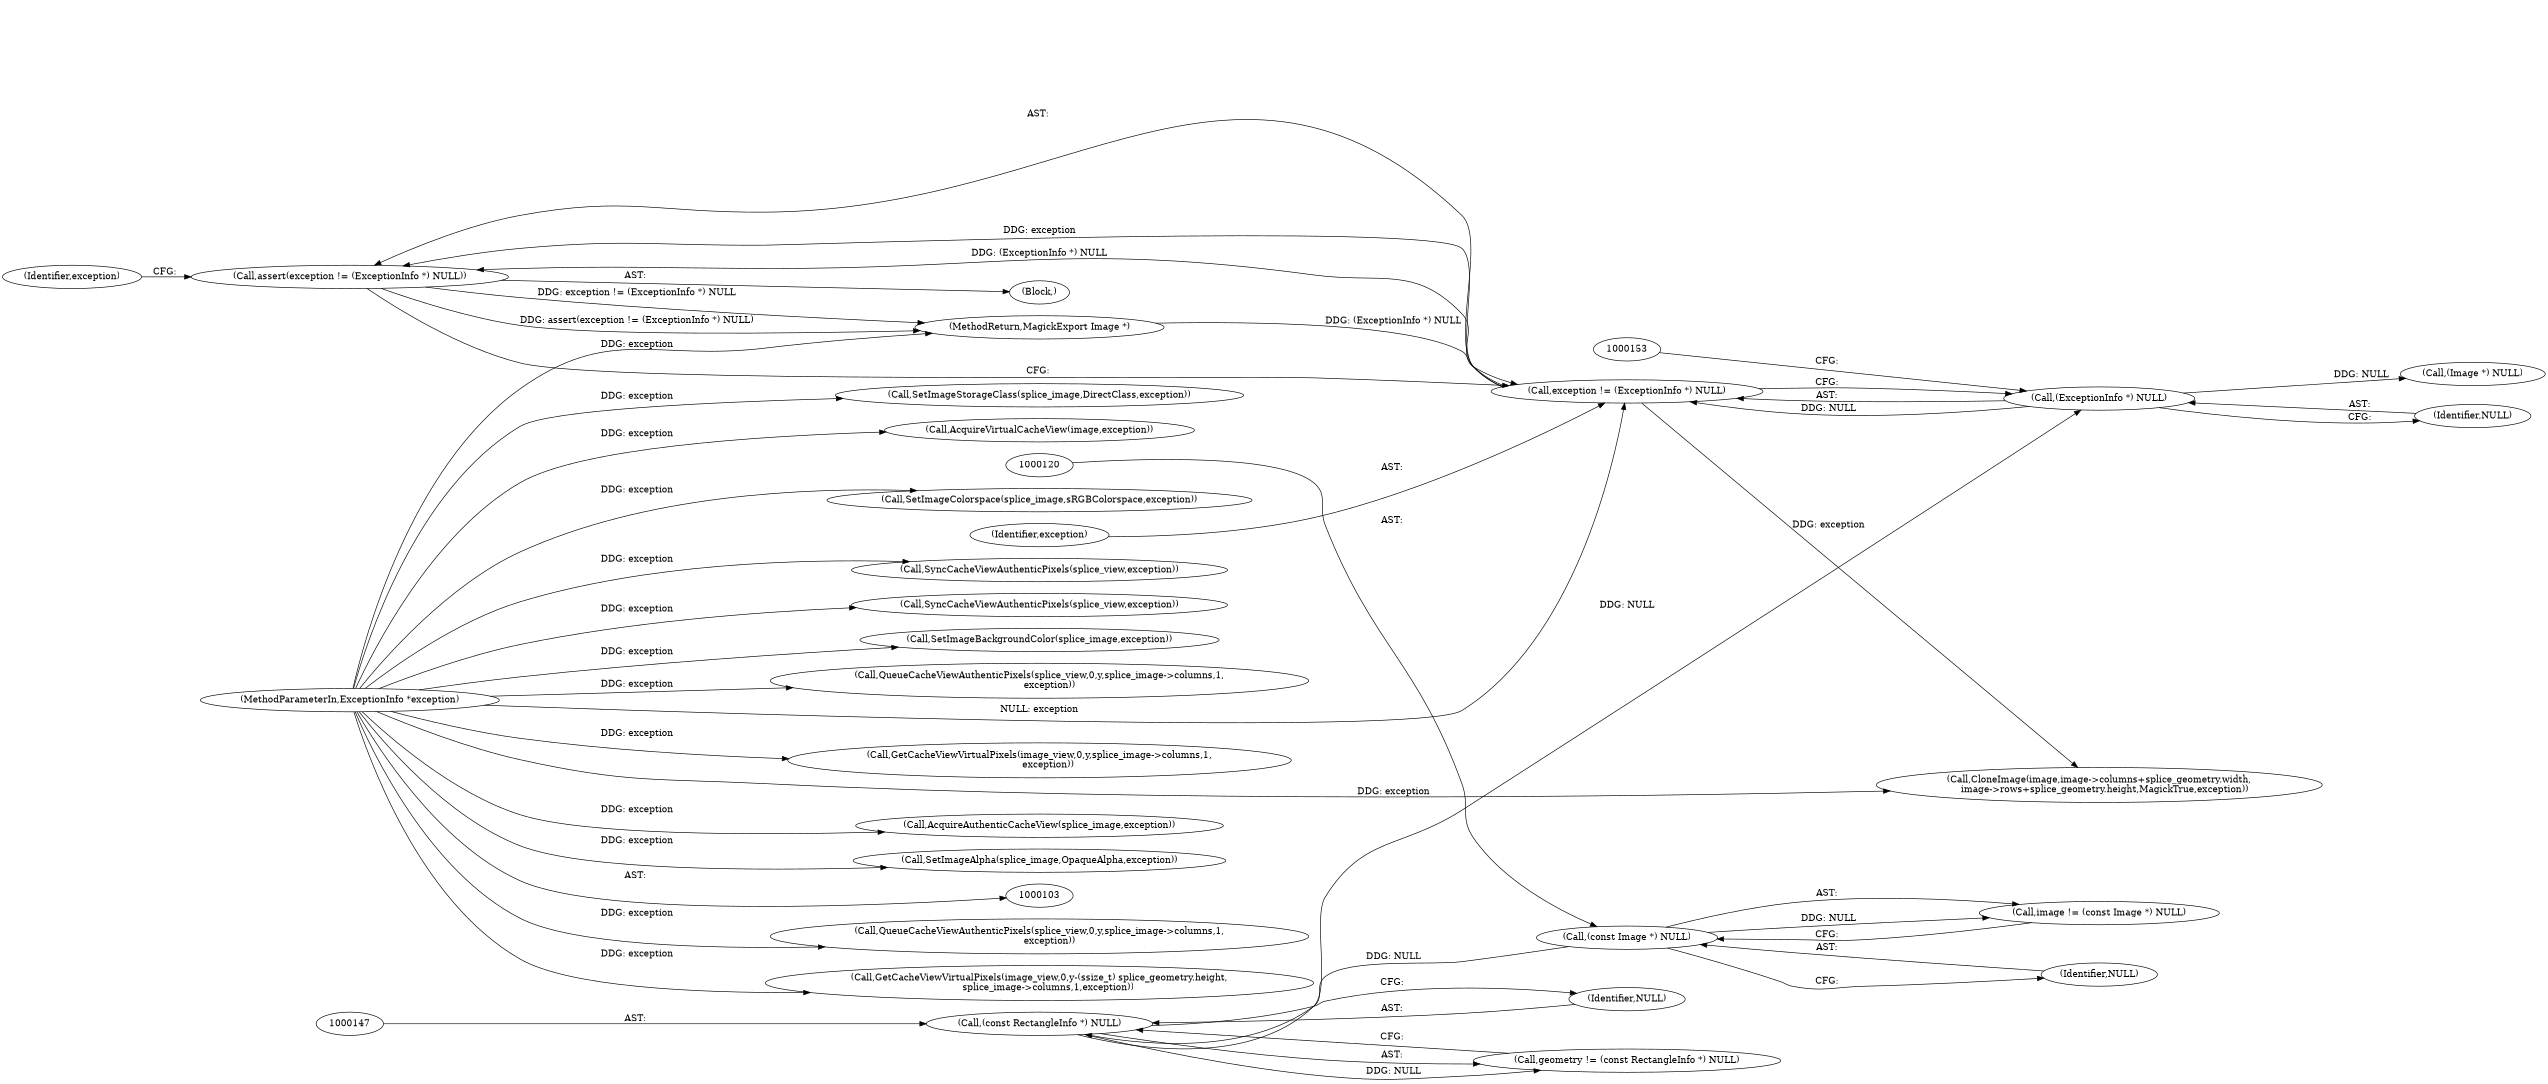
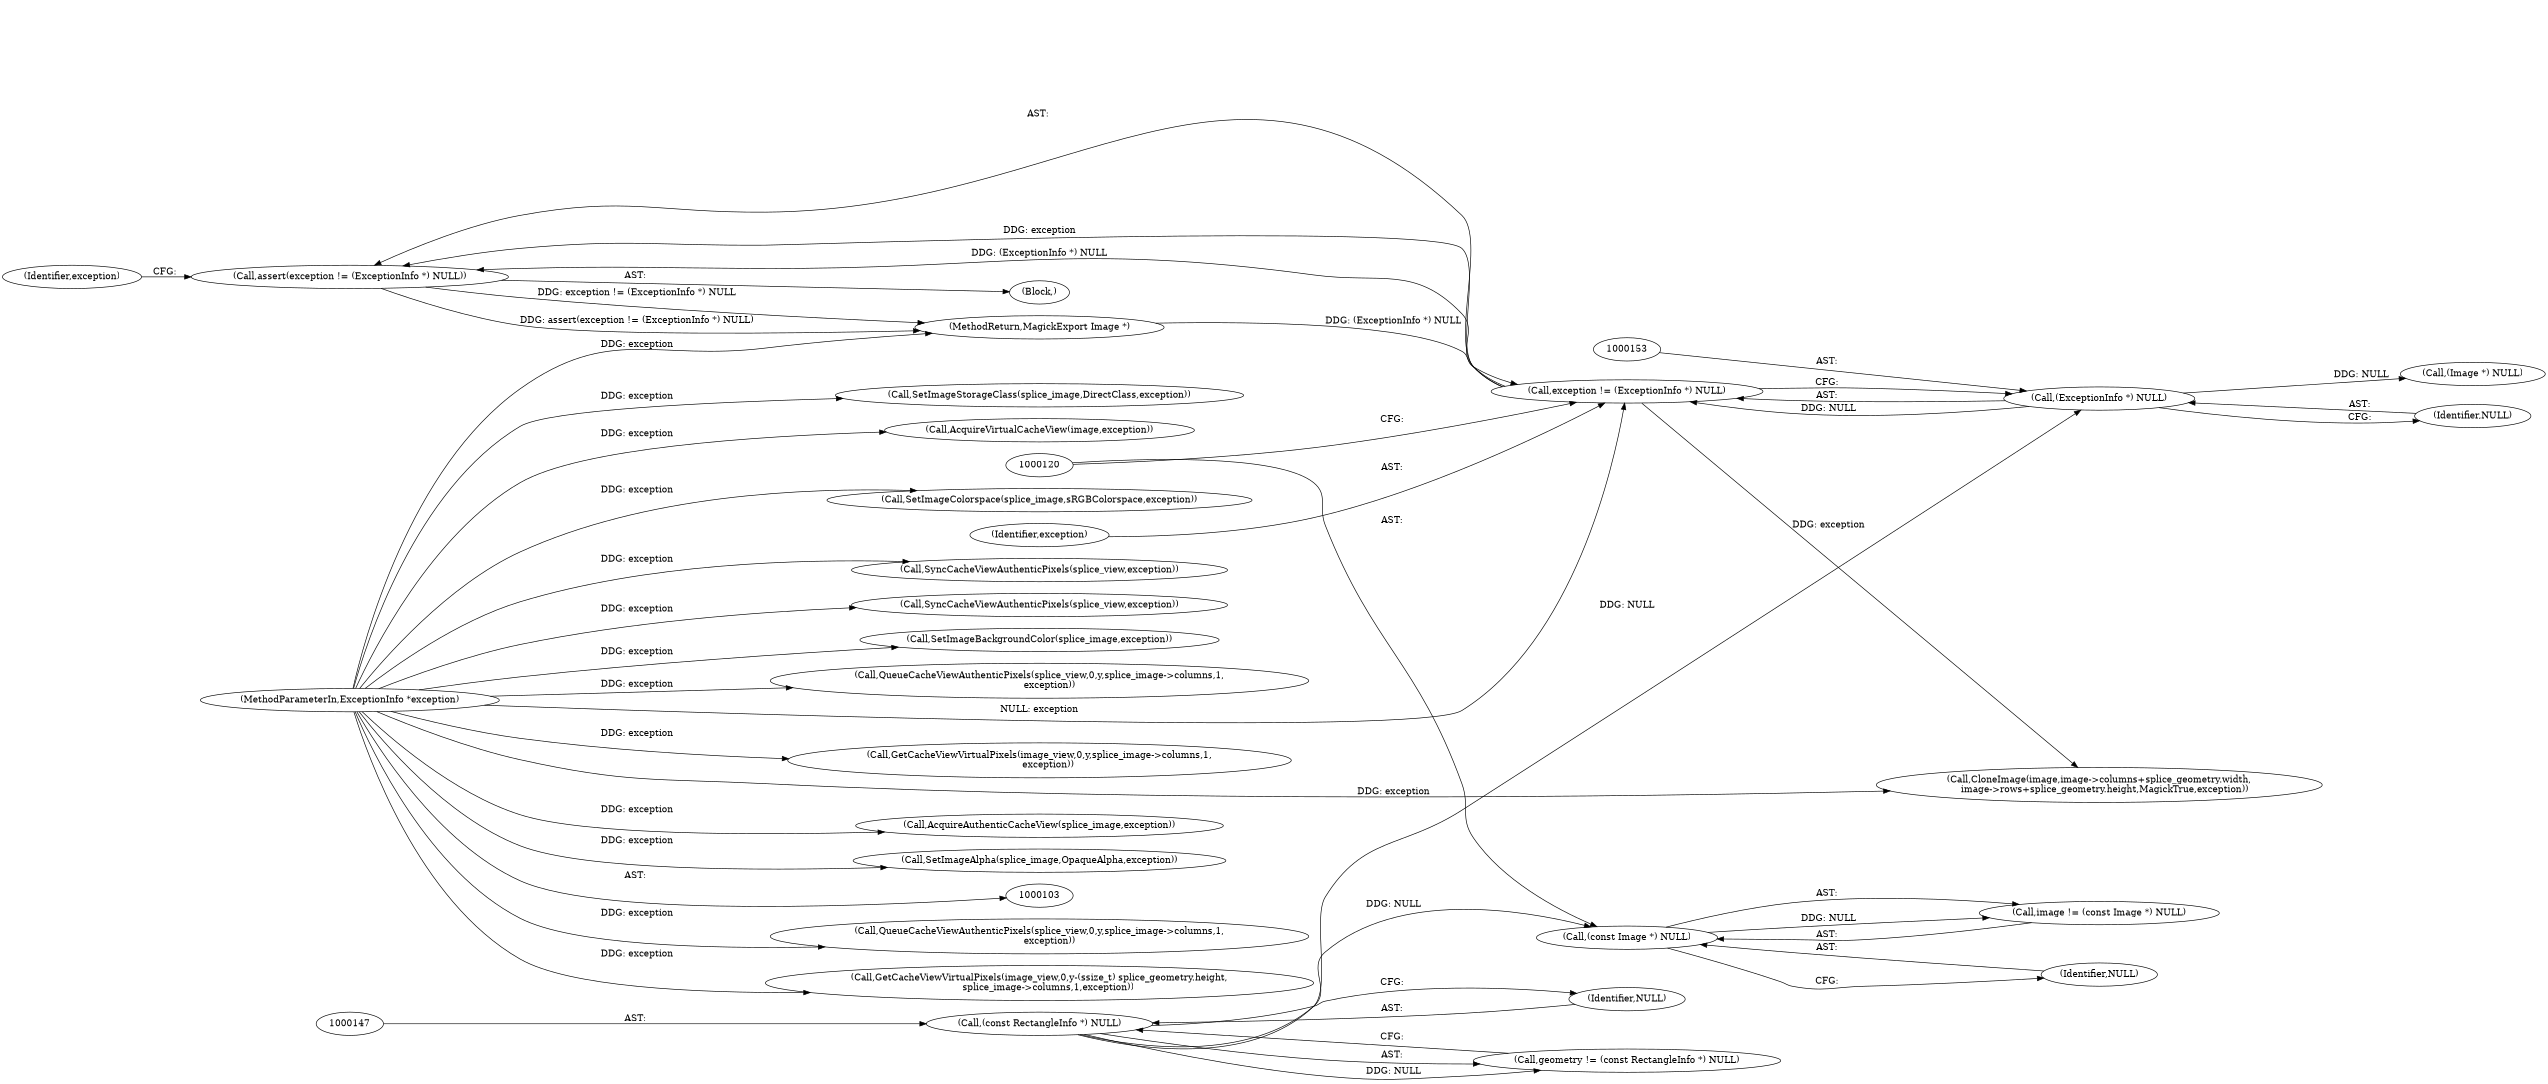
edge "1000153" -> "(Call,(ExceptionInfo *) NULL)": label "CFG: " -> "AST: "
edge "(Call,assert(exception != (ExceptionInfo *) NULL))" -> "(Call,exception != (ExceptionInfo *) NULL)": now "1000120" -> "(Call,exception != (ExceptionInfo *) NULL)"
edge "(Call,image != (const Image *) NULL)" -> "(Call,(const Image *) NULL)": label "CFG: " -> "AST: "
edge "(Call,(const Image *) NULL)" -> "(Call,(const RectangleInfo *) NULL)": reversed
